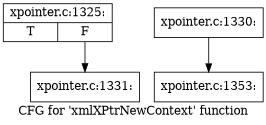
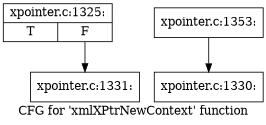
edge "xpointer.c:1330:" -> "xpointer.c:1353:": reversed
